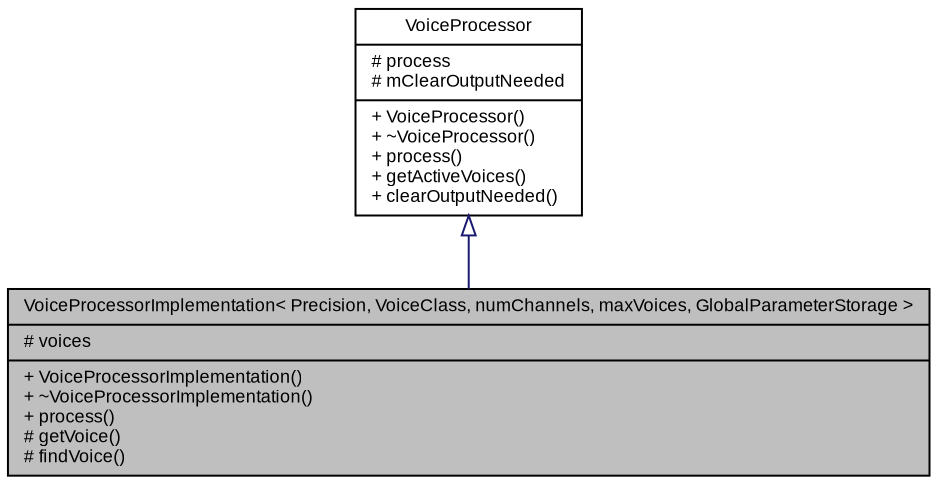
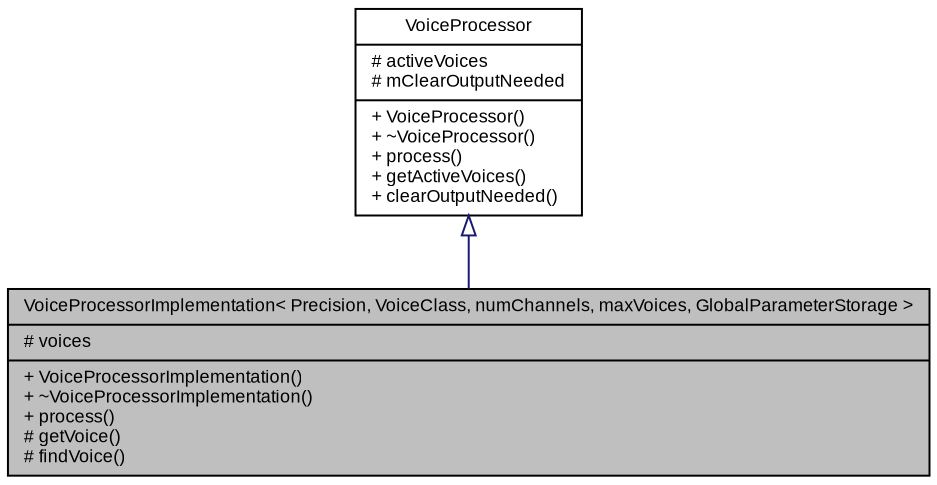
node "VoiceProcessor": text "# process" -> "# activeVoices"
